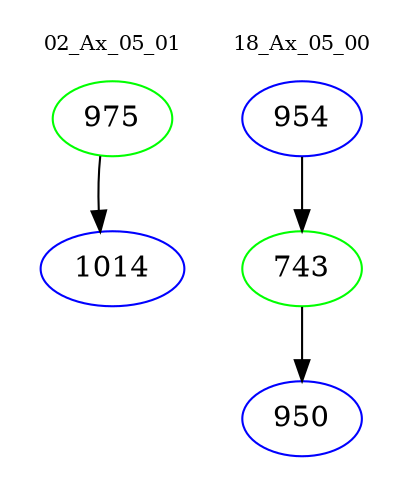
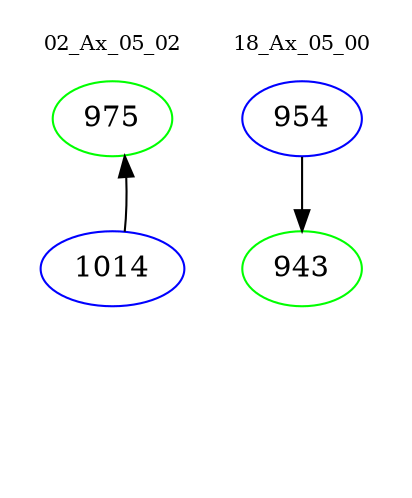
cluster "02_Ax_05_01": label "02_Ax_05_01" -> "02_Ax_05_02"
edge "975" -> "1014": reversed
node "743": label "743" -> "943"
node "950": removed
